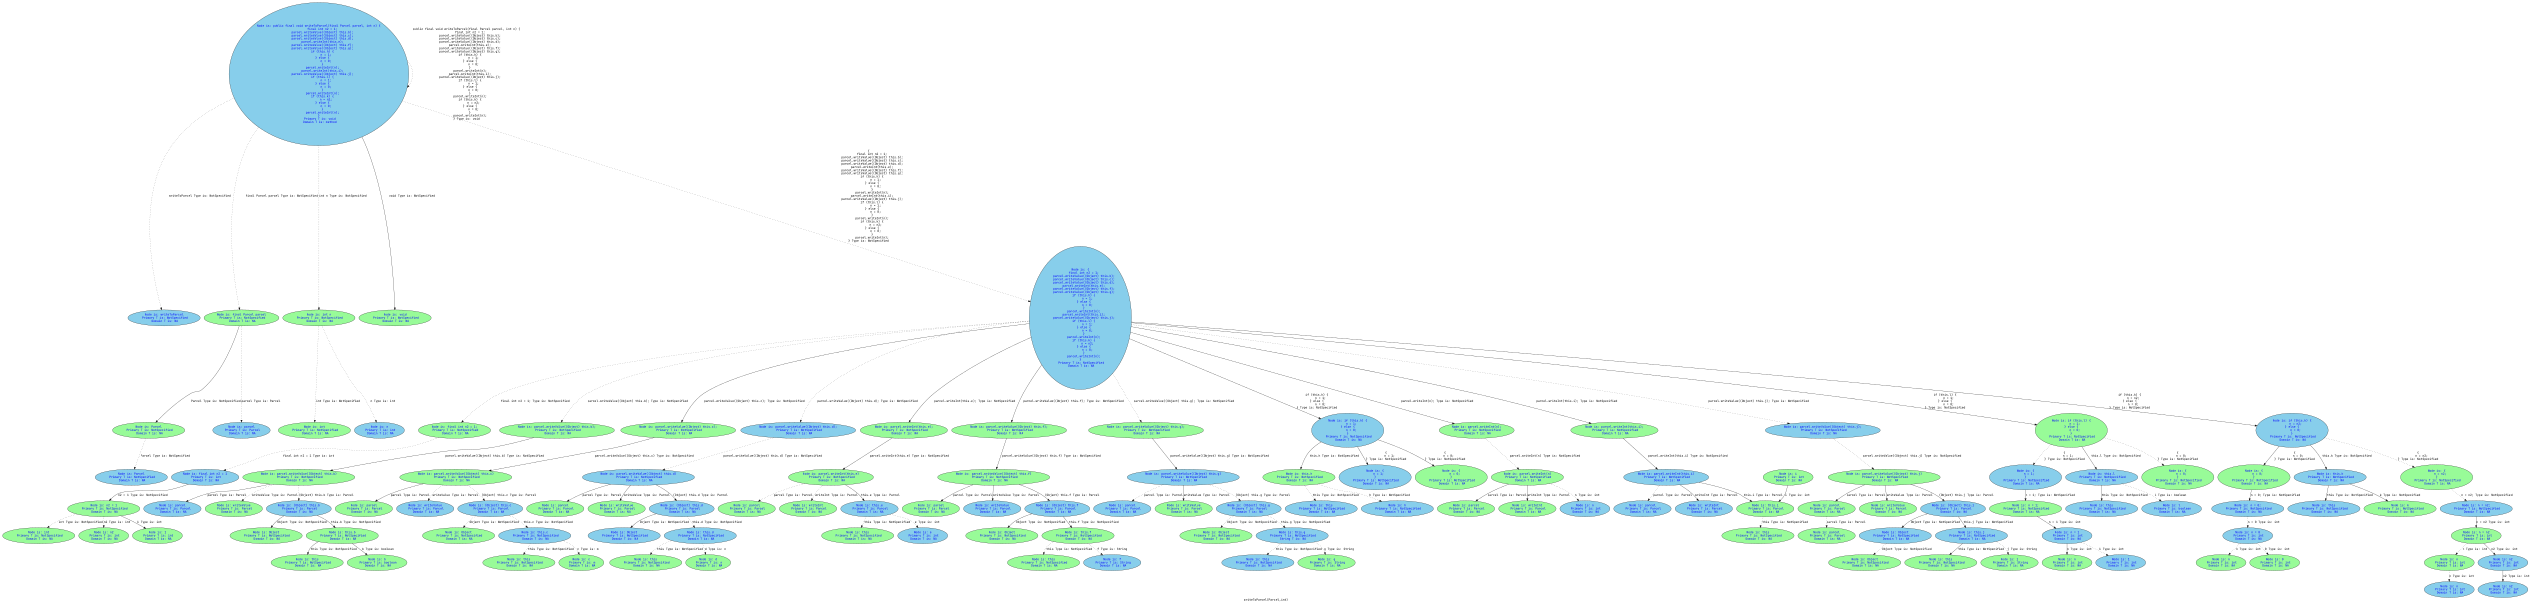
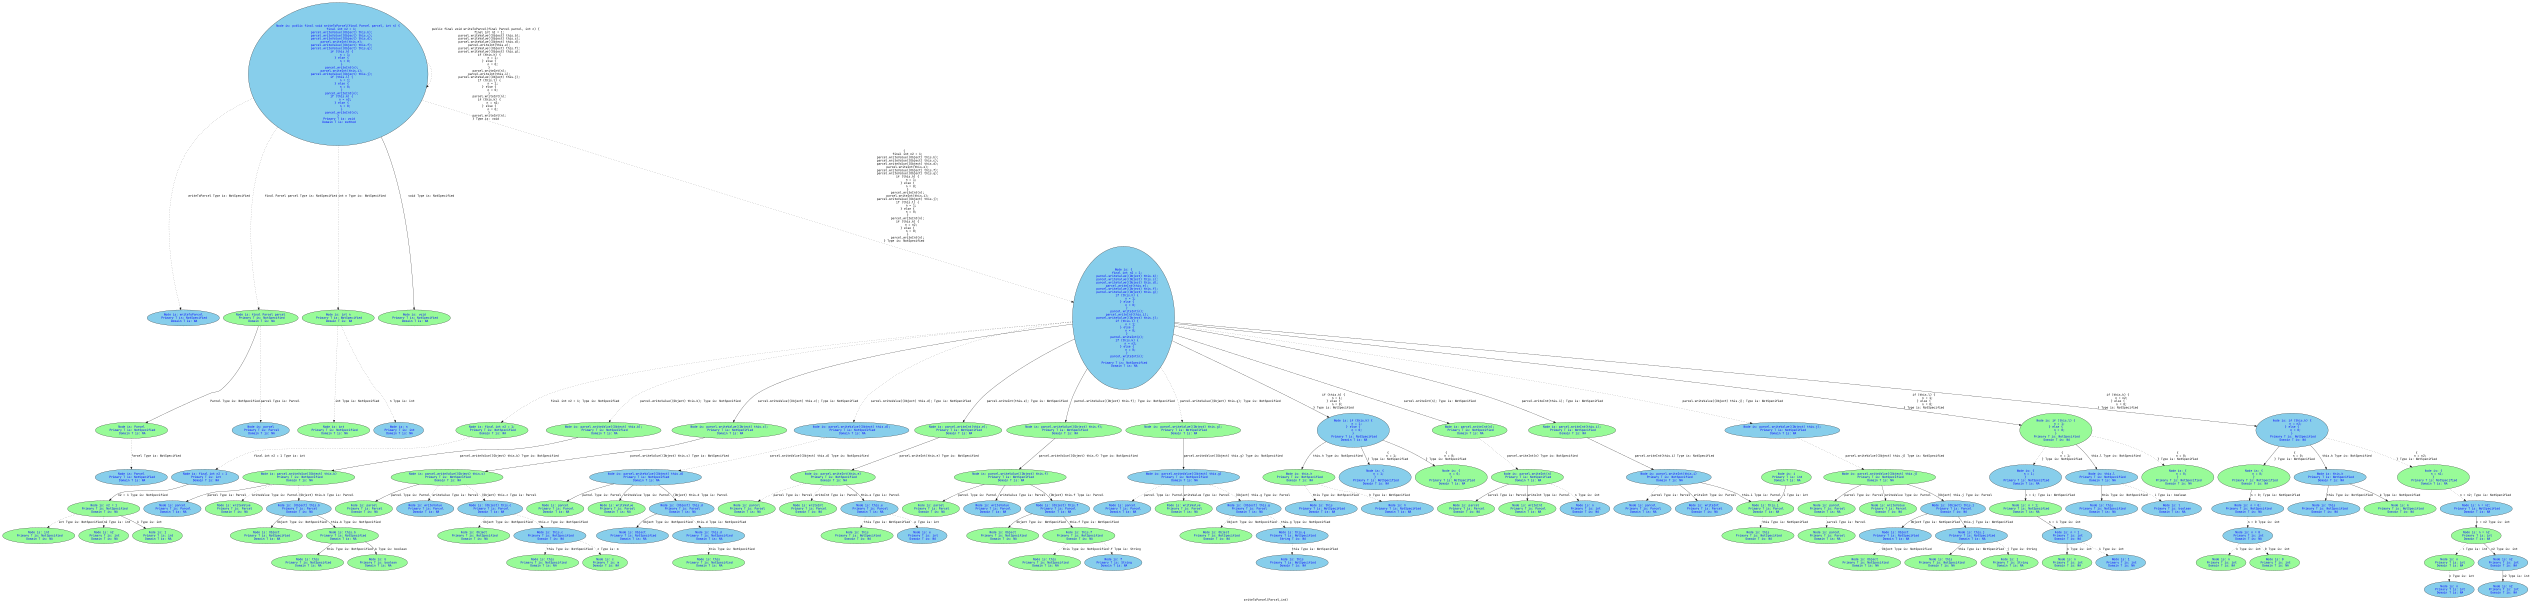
node "Node is: d Primary T is: n Domain T is: NA": removed
node "Node is: g Primary T is: String Domain T is: NA": removed
